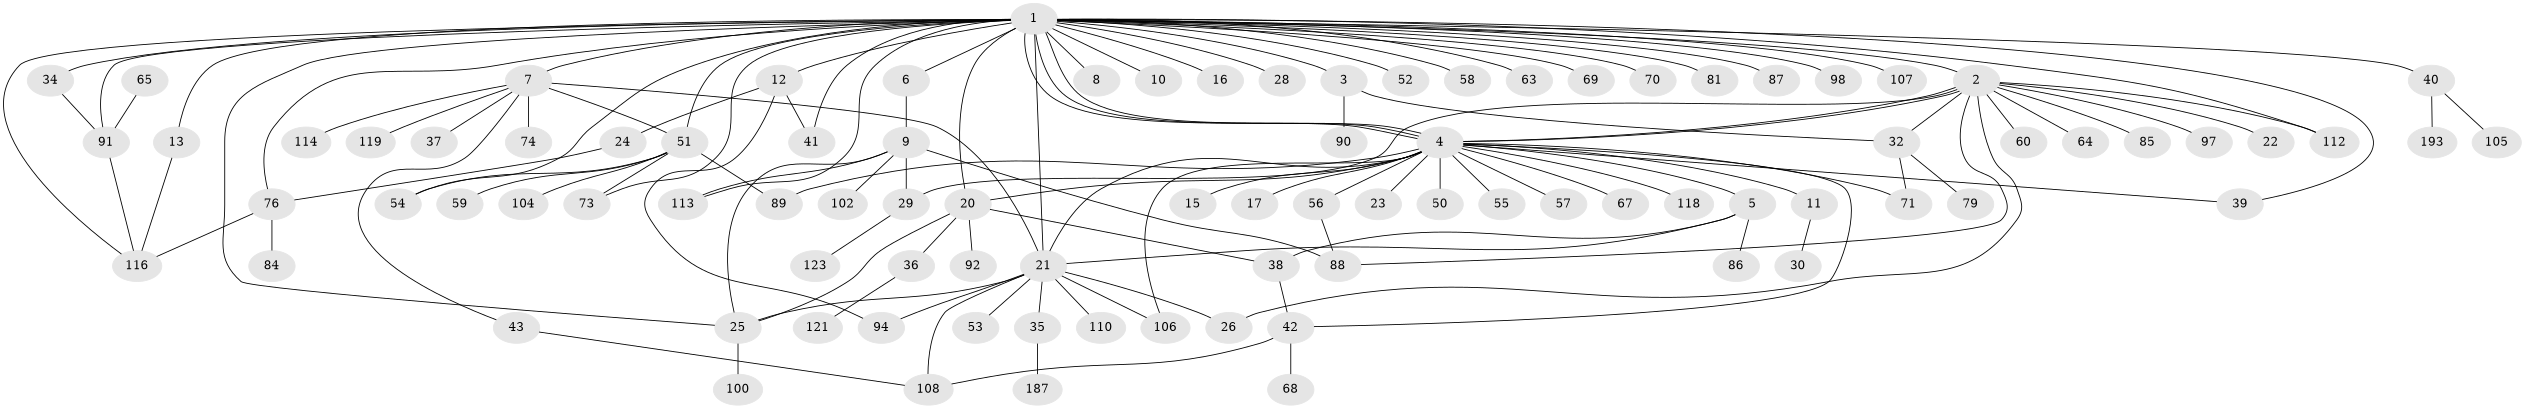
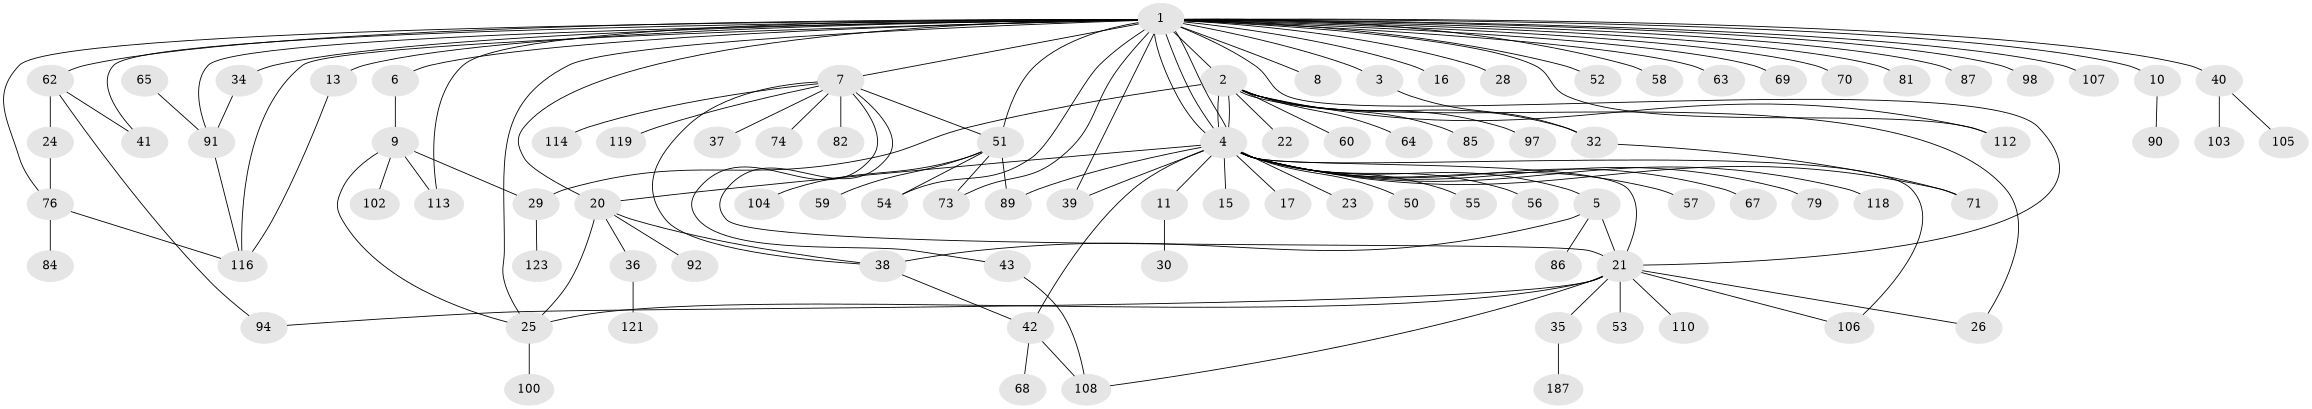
node "12": label "12" -> "62"
edge "3" -- "90": now "10" -- "90"
node "82": added
node "193": label "193" -> "103"
edge "32" -- "79": now "4" -- "79"
edge "7" -- "38": added
node "88": removed
